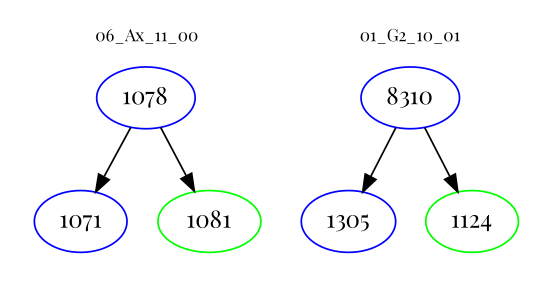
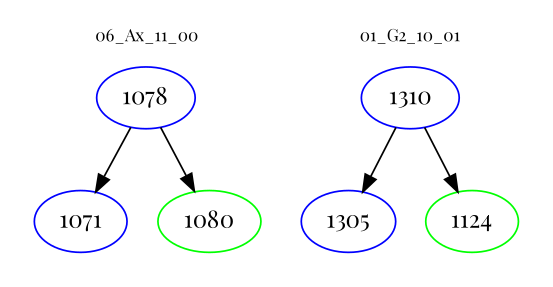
node "8310": label "8310" -> "1310"
node "1081": label "1081" -> "1080"
